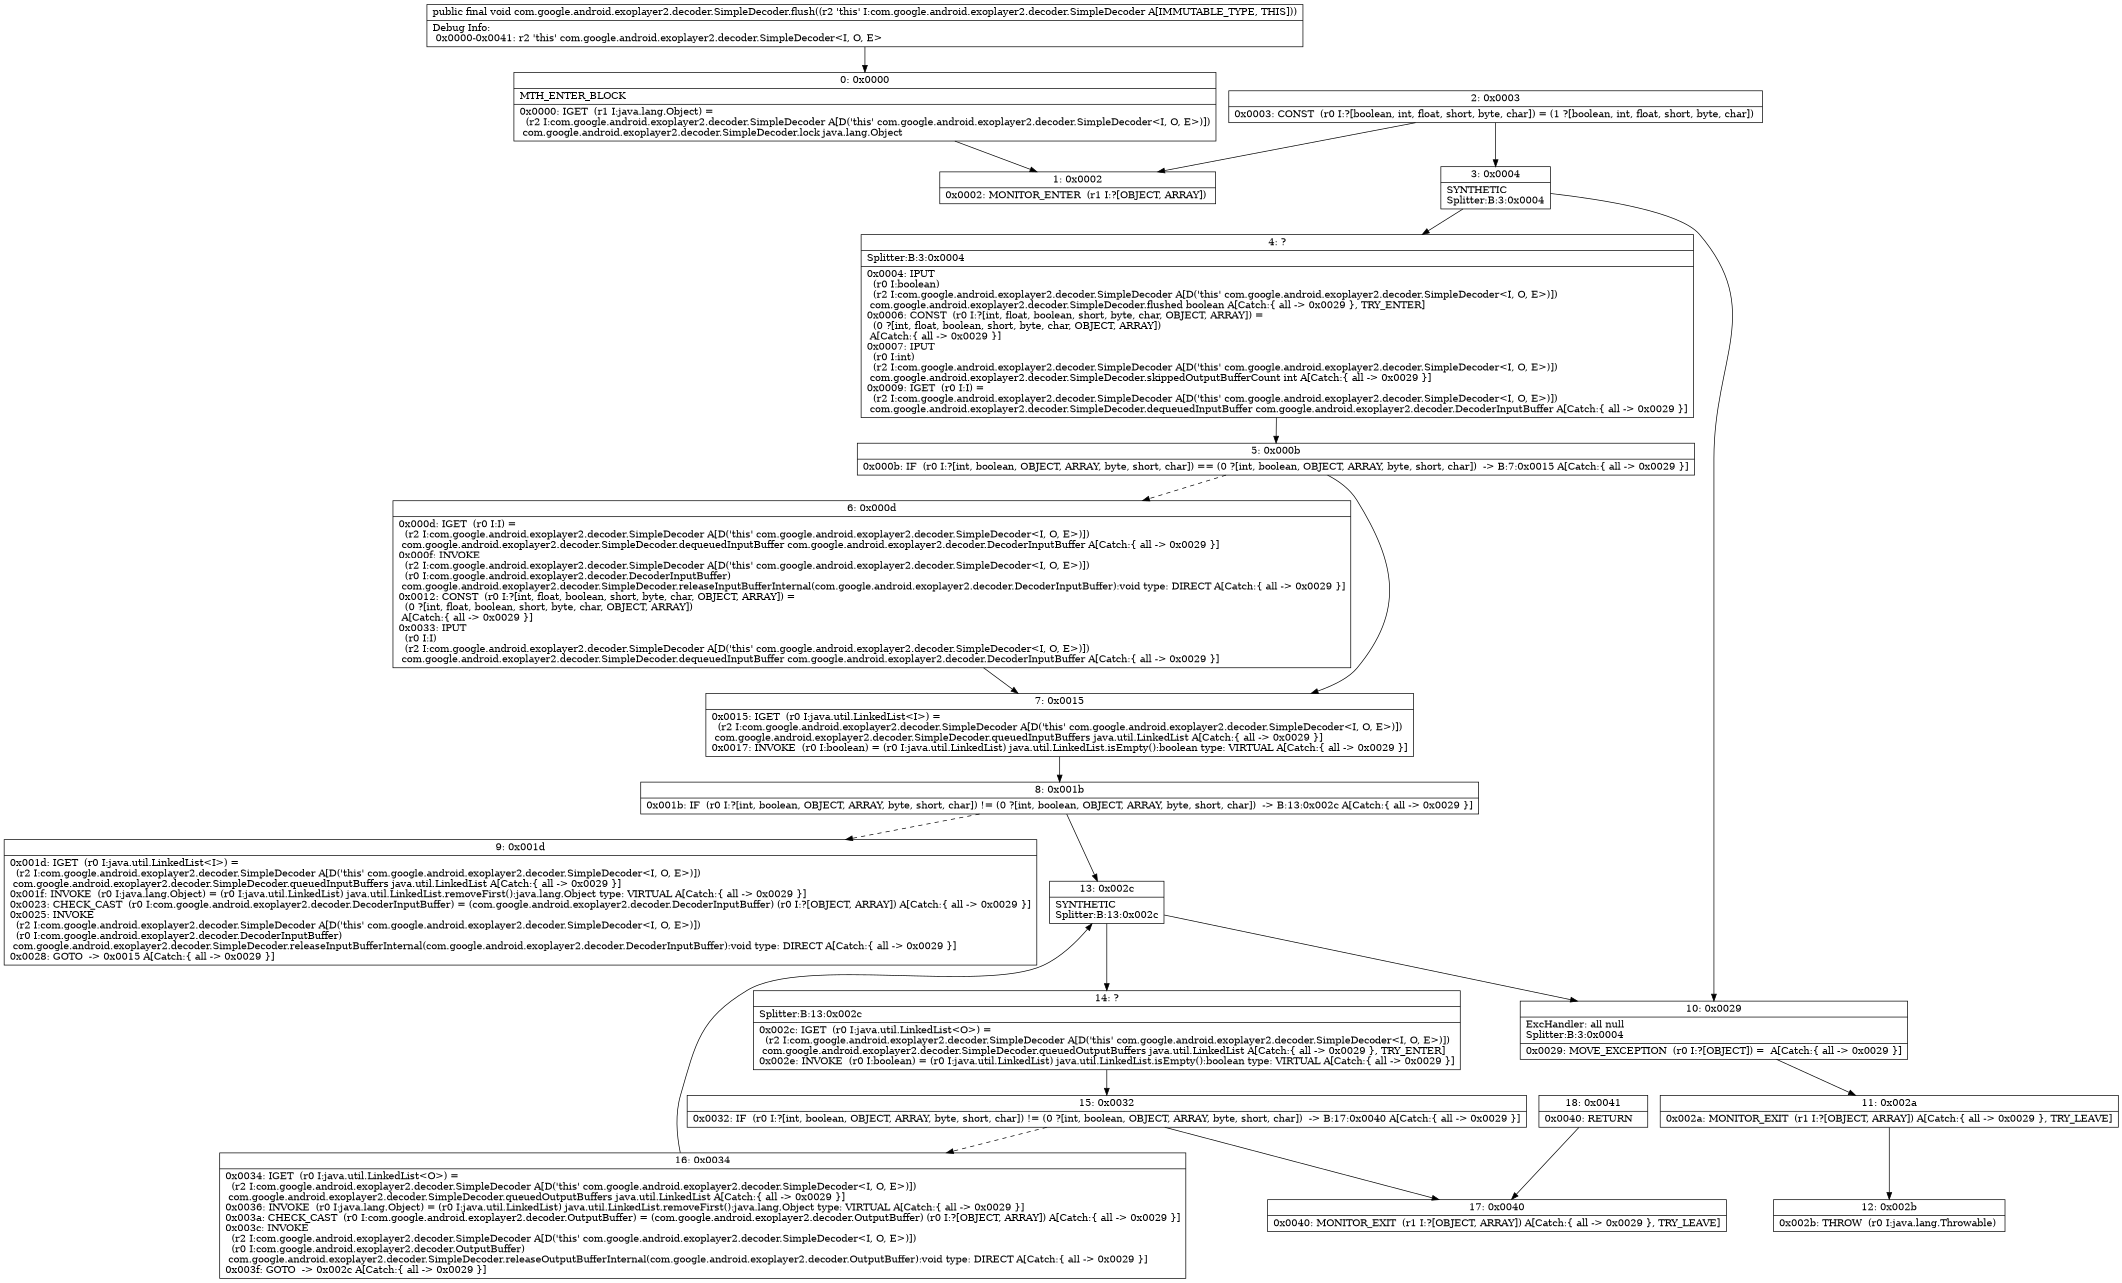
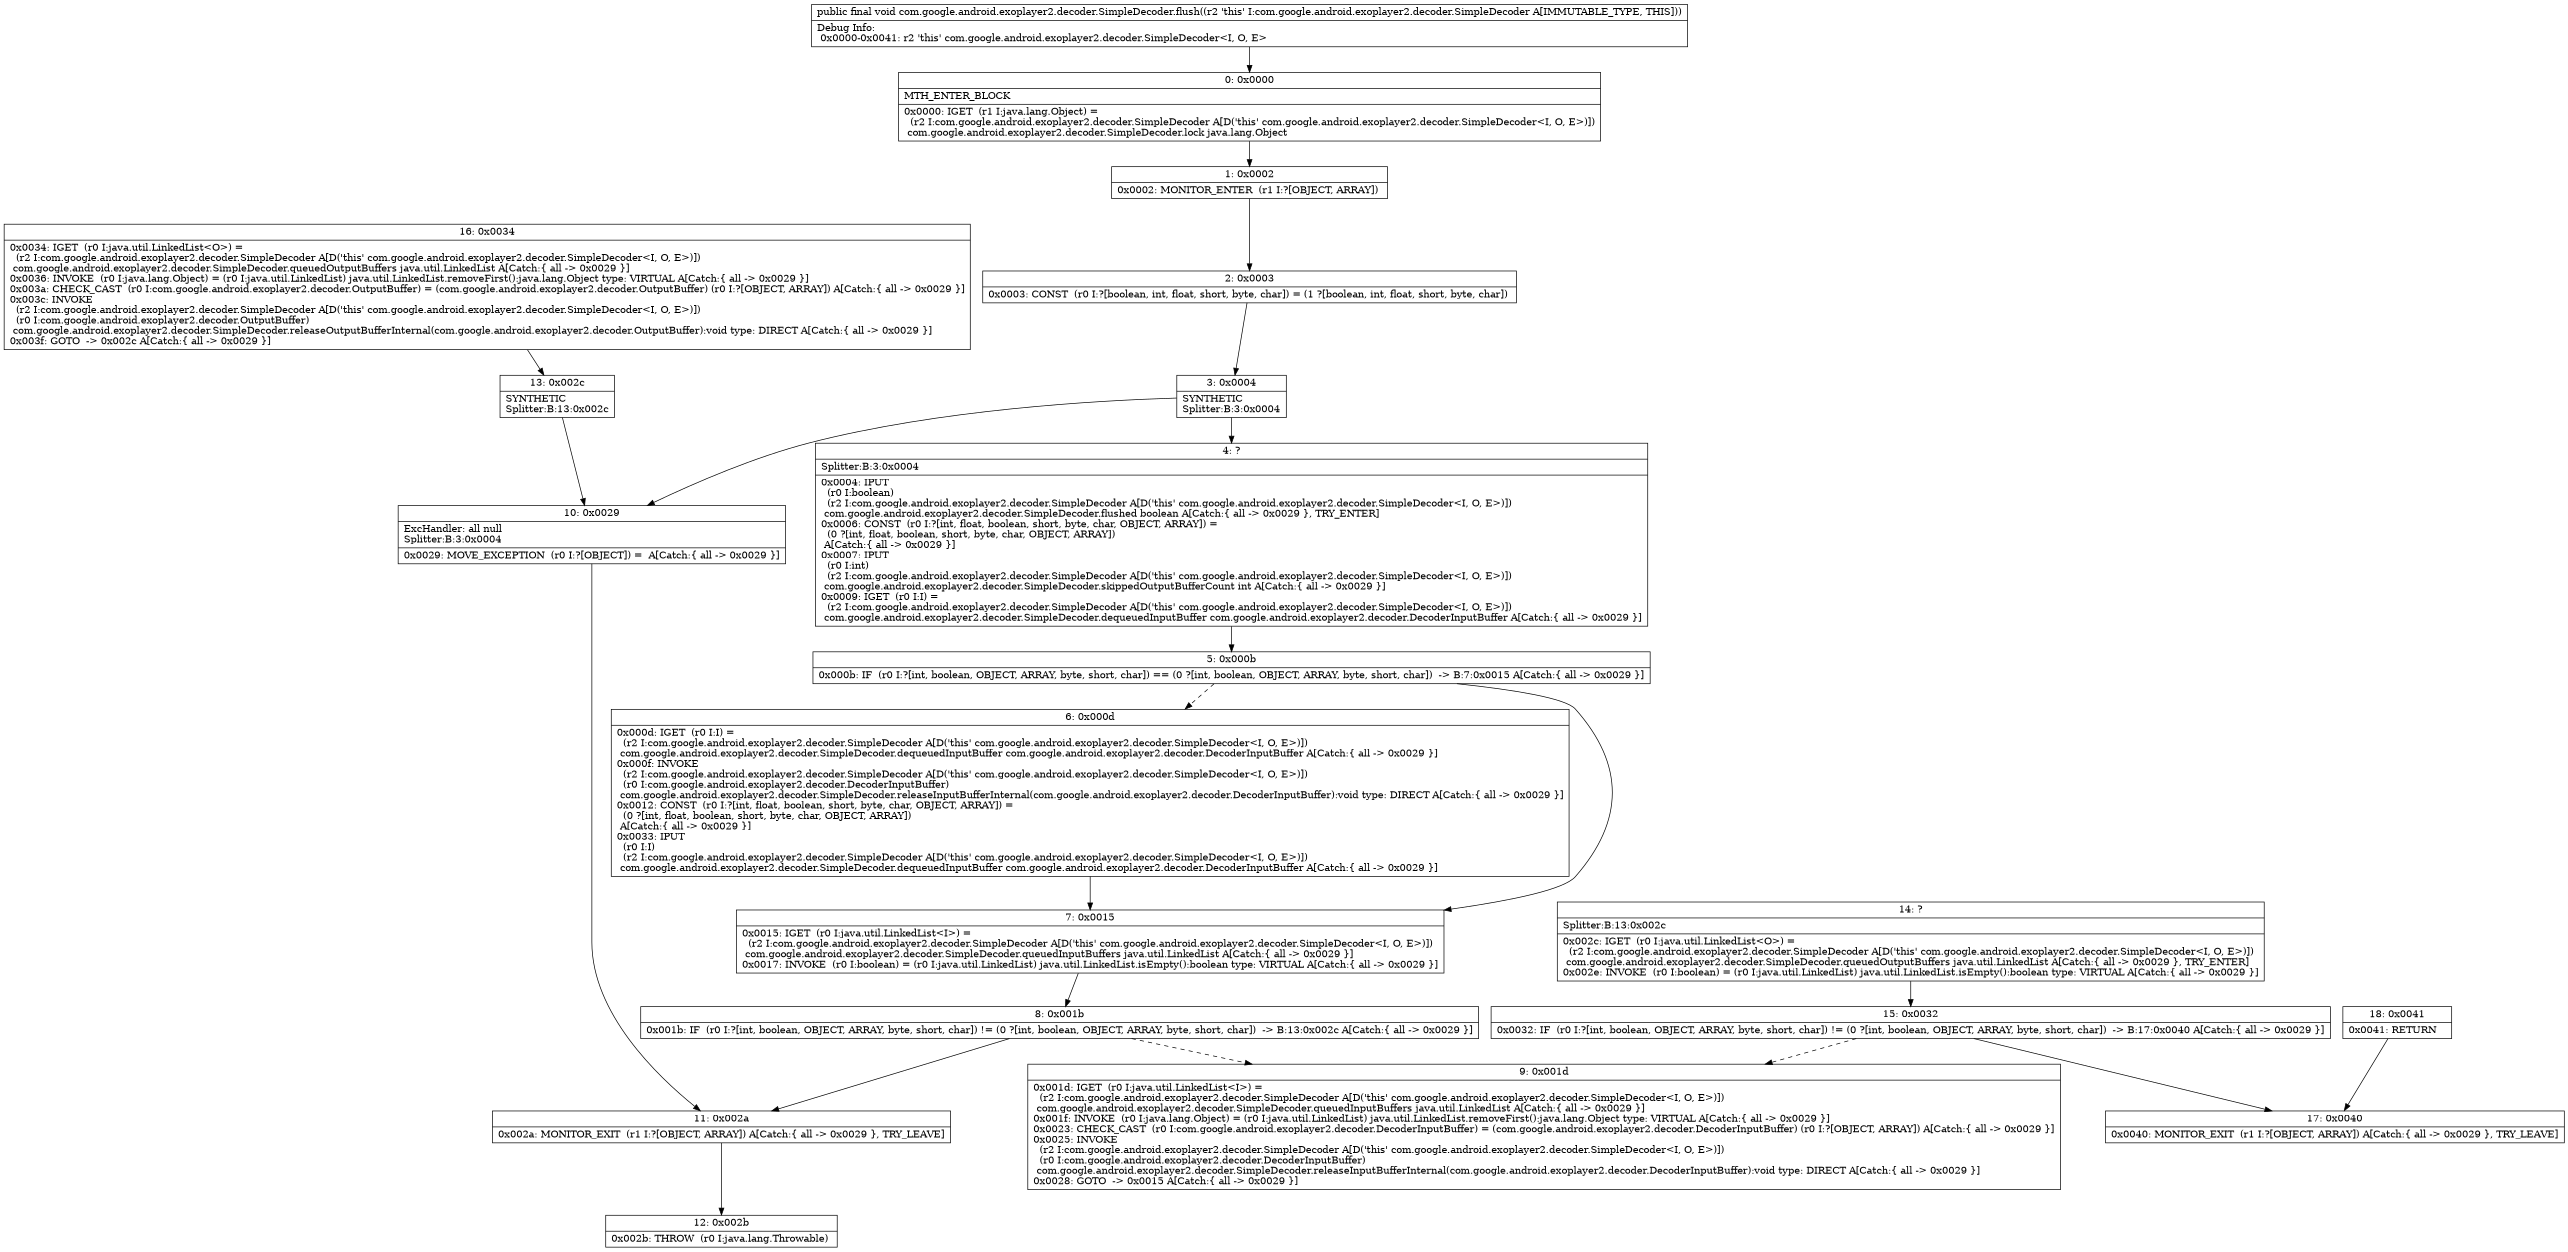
edge "2: 0x0003" -> "1: 0x0002": reversed
edge "8: 0x001b" -> "13: 0x002c": now "8: 0x001b" -> "11: 0x002a"
edge "13: 0x002c" -> "14: ?": removed
node "18: 0x0041": text "0x0040: RETURN" -> "0x0041: RETURN"
edge "15: 0x0032" -> "16: 0x0034": now "15: 0x0032" -> "9: 0x001d"
